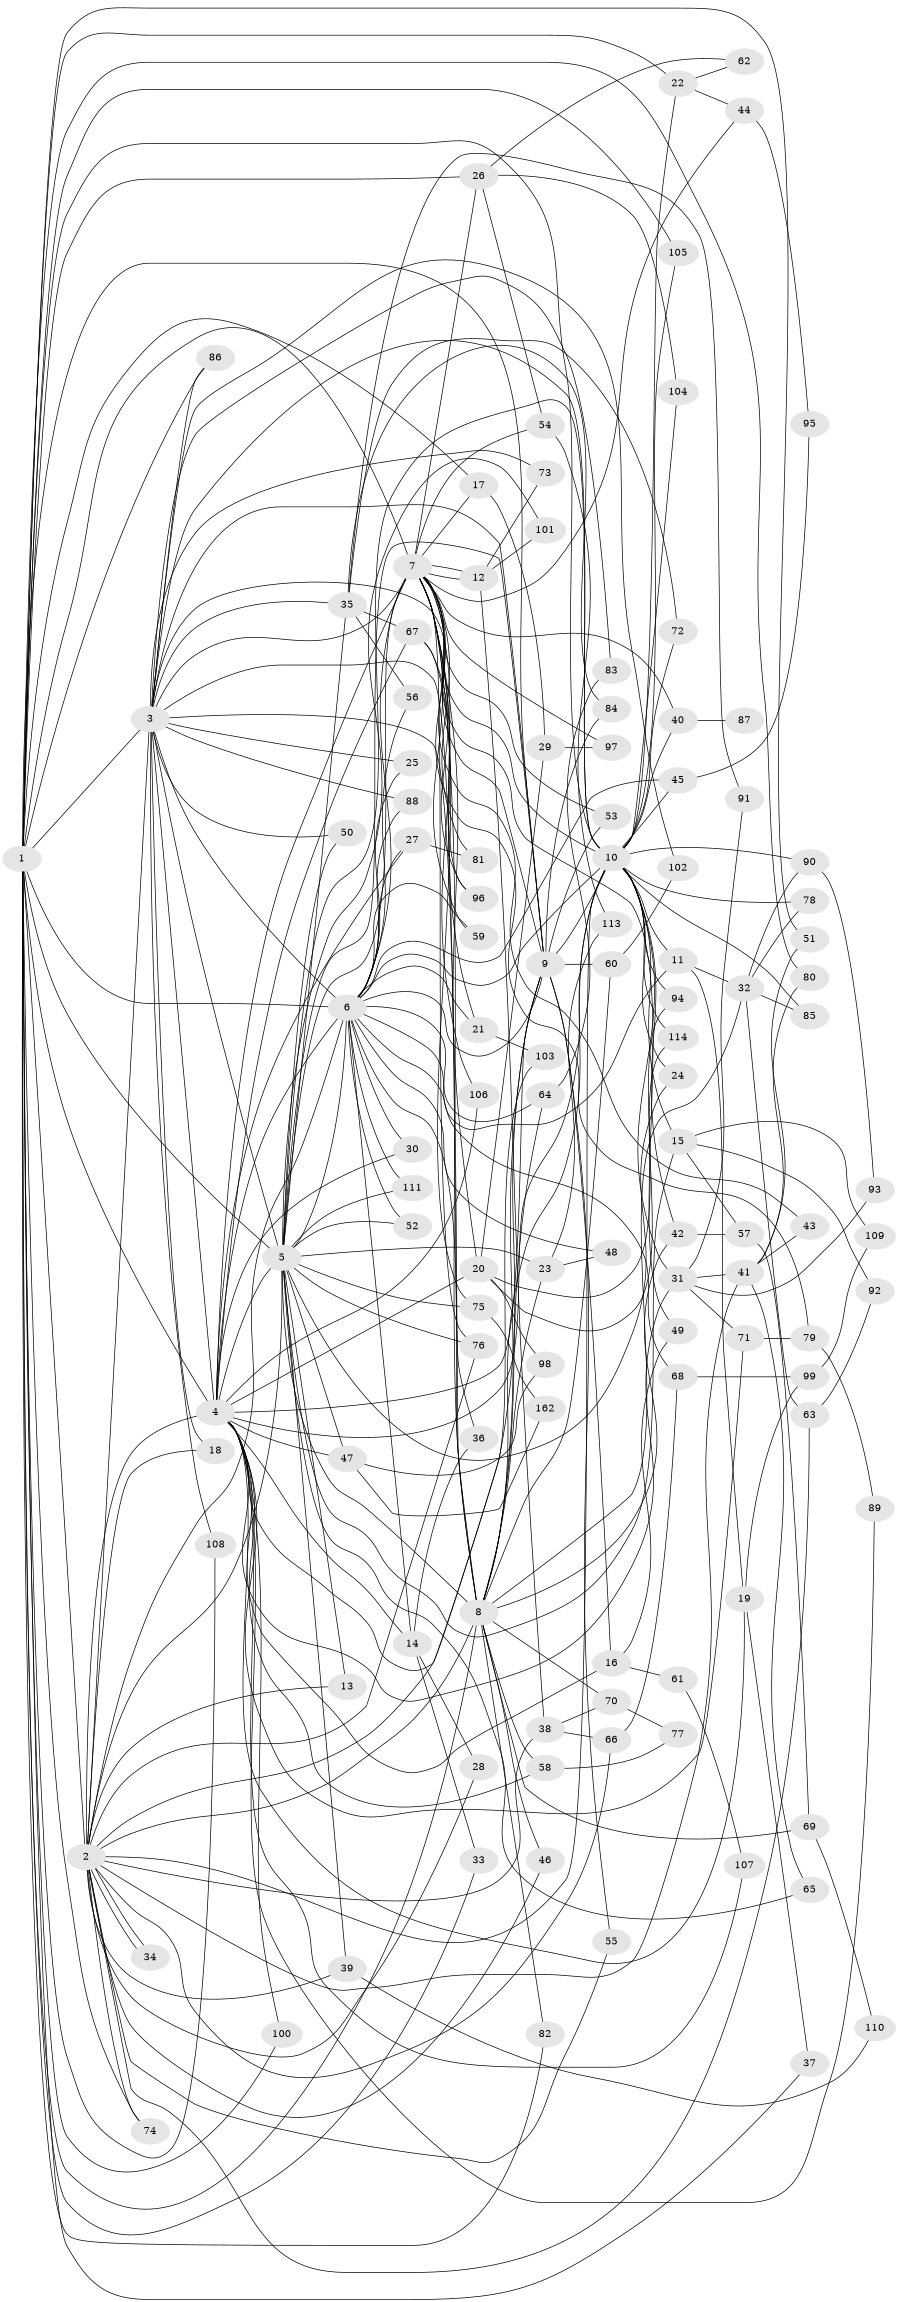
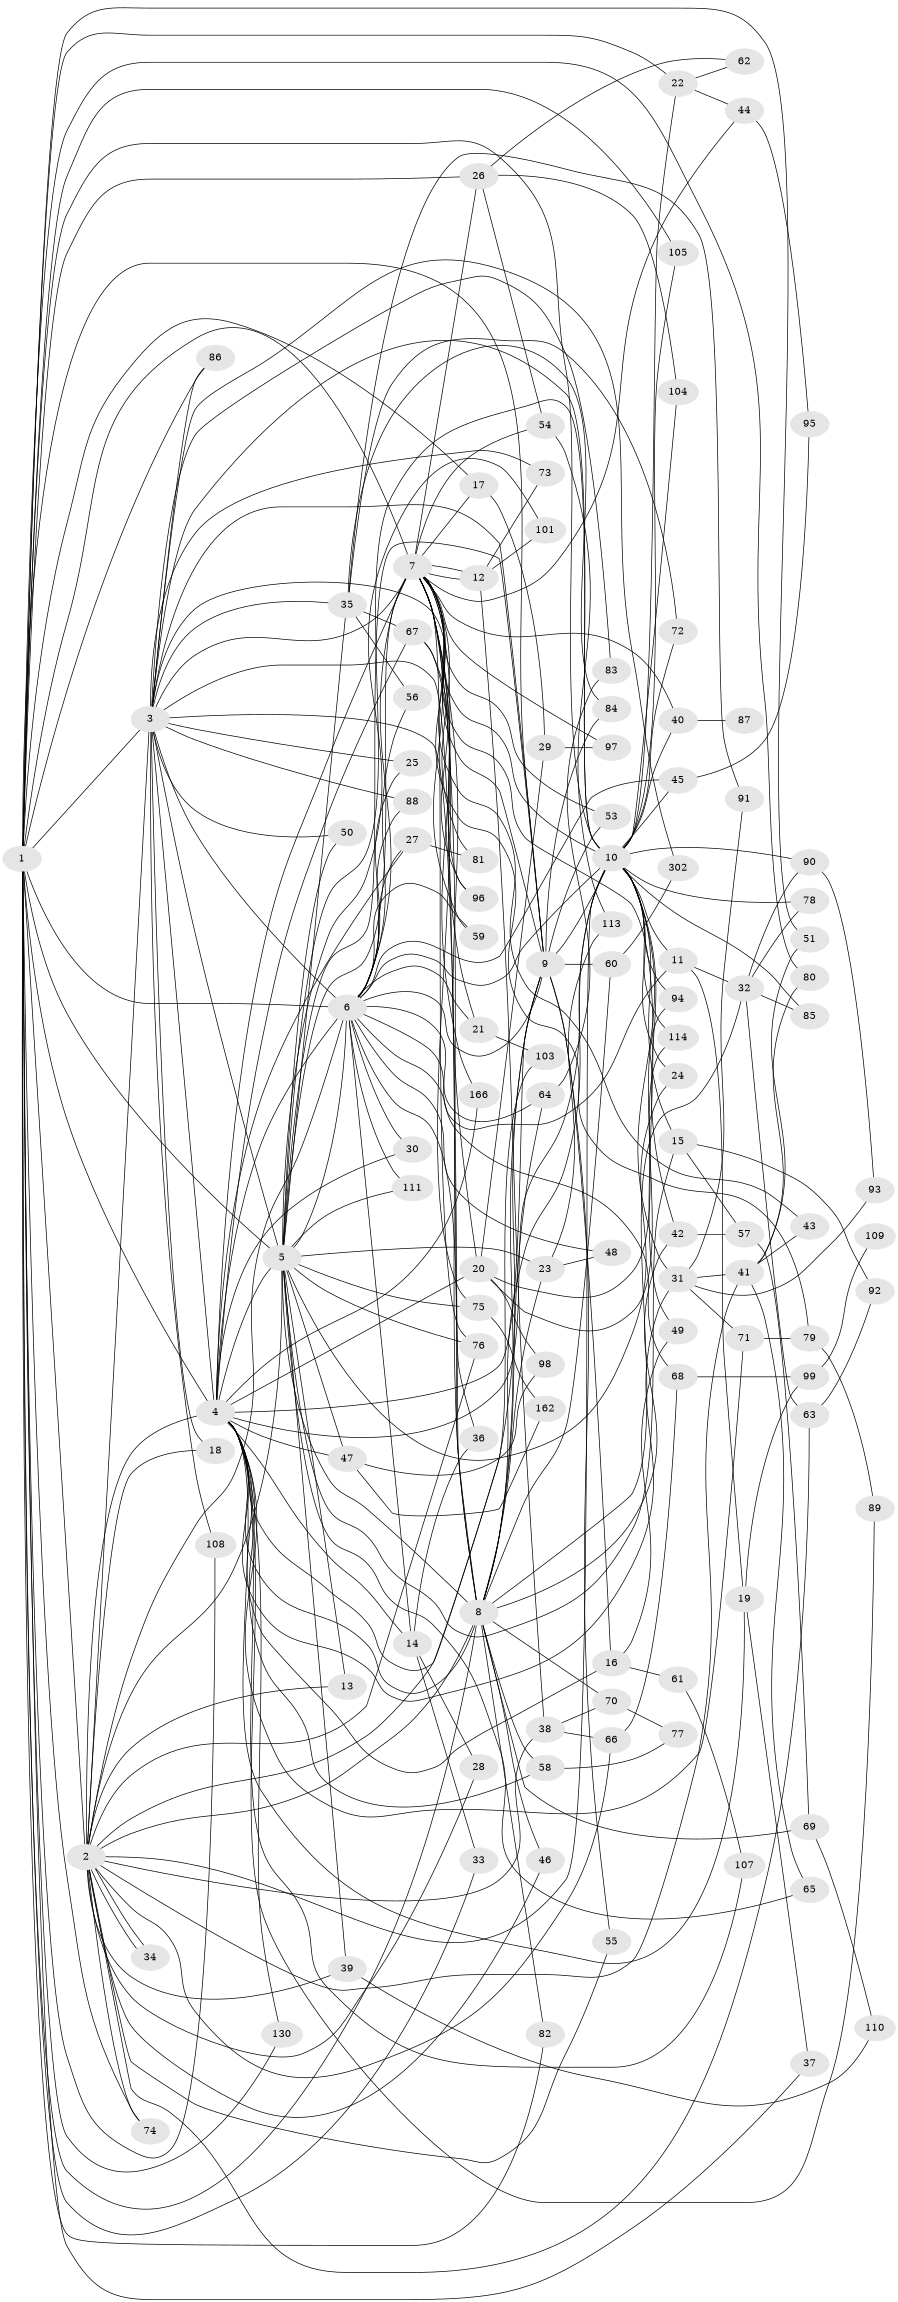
node "102": label "102" -> "302"
node "106": label "106" -> "166"
edge "15" -- "109": removed
node "52": removed
edge "4" -- "8": added
node "100": label "100" -> "130"
